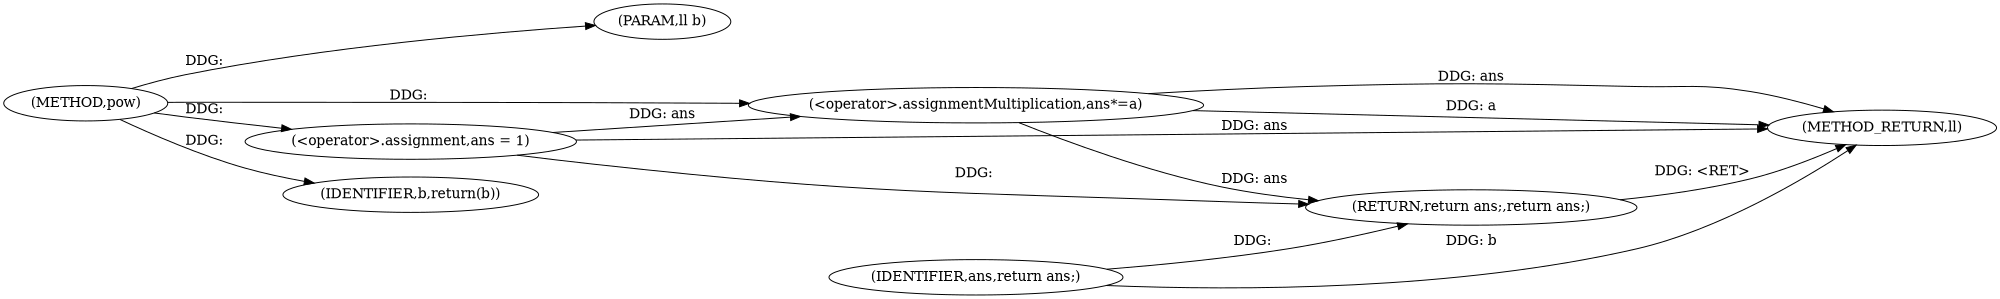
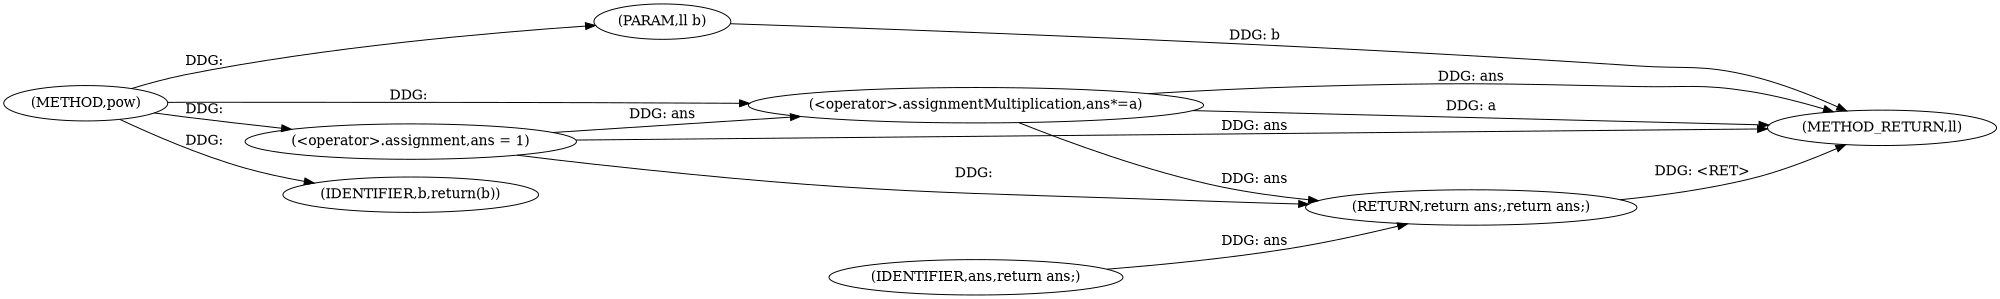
edge "(IDENTIFIER,ans,return ans;)" -> "(RETURN,return ans;,return ans;)": label "DDG: " -> "DDG: ans"
edge "(IDENTIFIER,ans,return ans;)" -> "(METHOD_RETURN,ll)": now "(PARAM,ll b)" -> "(METHOD_RETURN,ll)"
